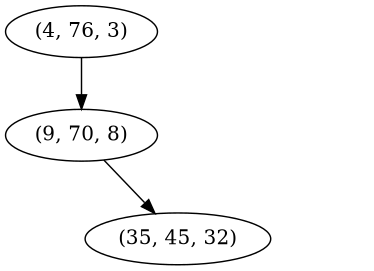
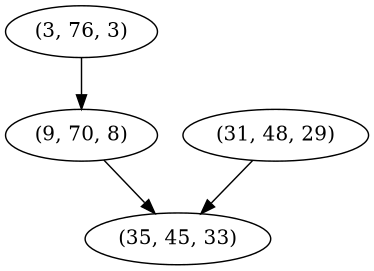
node "(4, 76, 3)": label "(4, 76, 3)" -> "(3, 76, 3)"
node "(31, 48, 29)": added
node "(35, 45, 32)": label "(35, 45, 32)" -> "(35, 45, 33)"
